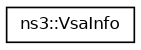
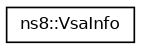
node "ns3::VsaInfo": label "ns3::VsaInfo" -> "ns8::VsaInfo"
